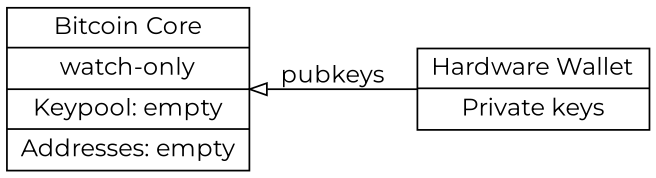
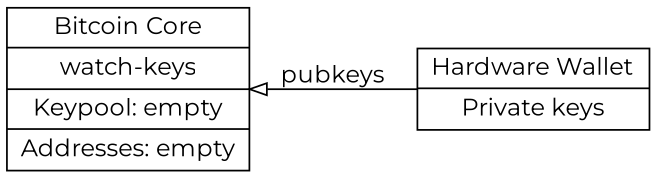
node "Bitcoin Core": text "watch-only" -> "watch-keys"
